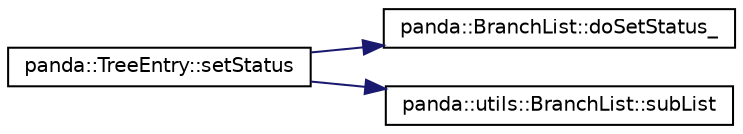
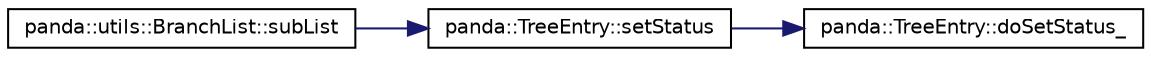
node "panda::BranchList::doSetStatus_": label "panda::BranchList::doSetStatus_" -> "panda::TreeEntry::doSetStatus_"
edge "panda::TreeEntry::setStatus" -> "panda::utils::BranchList::subList": reversed
